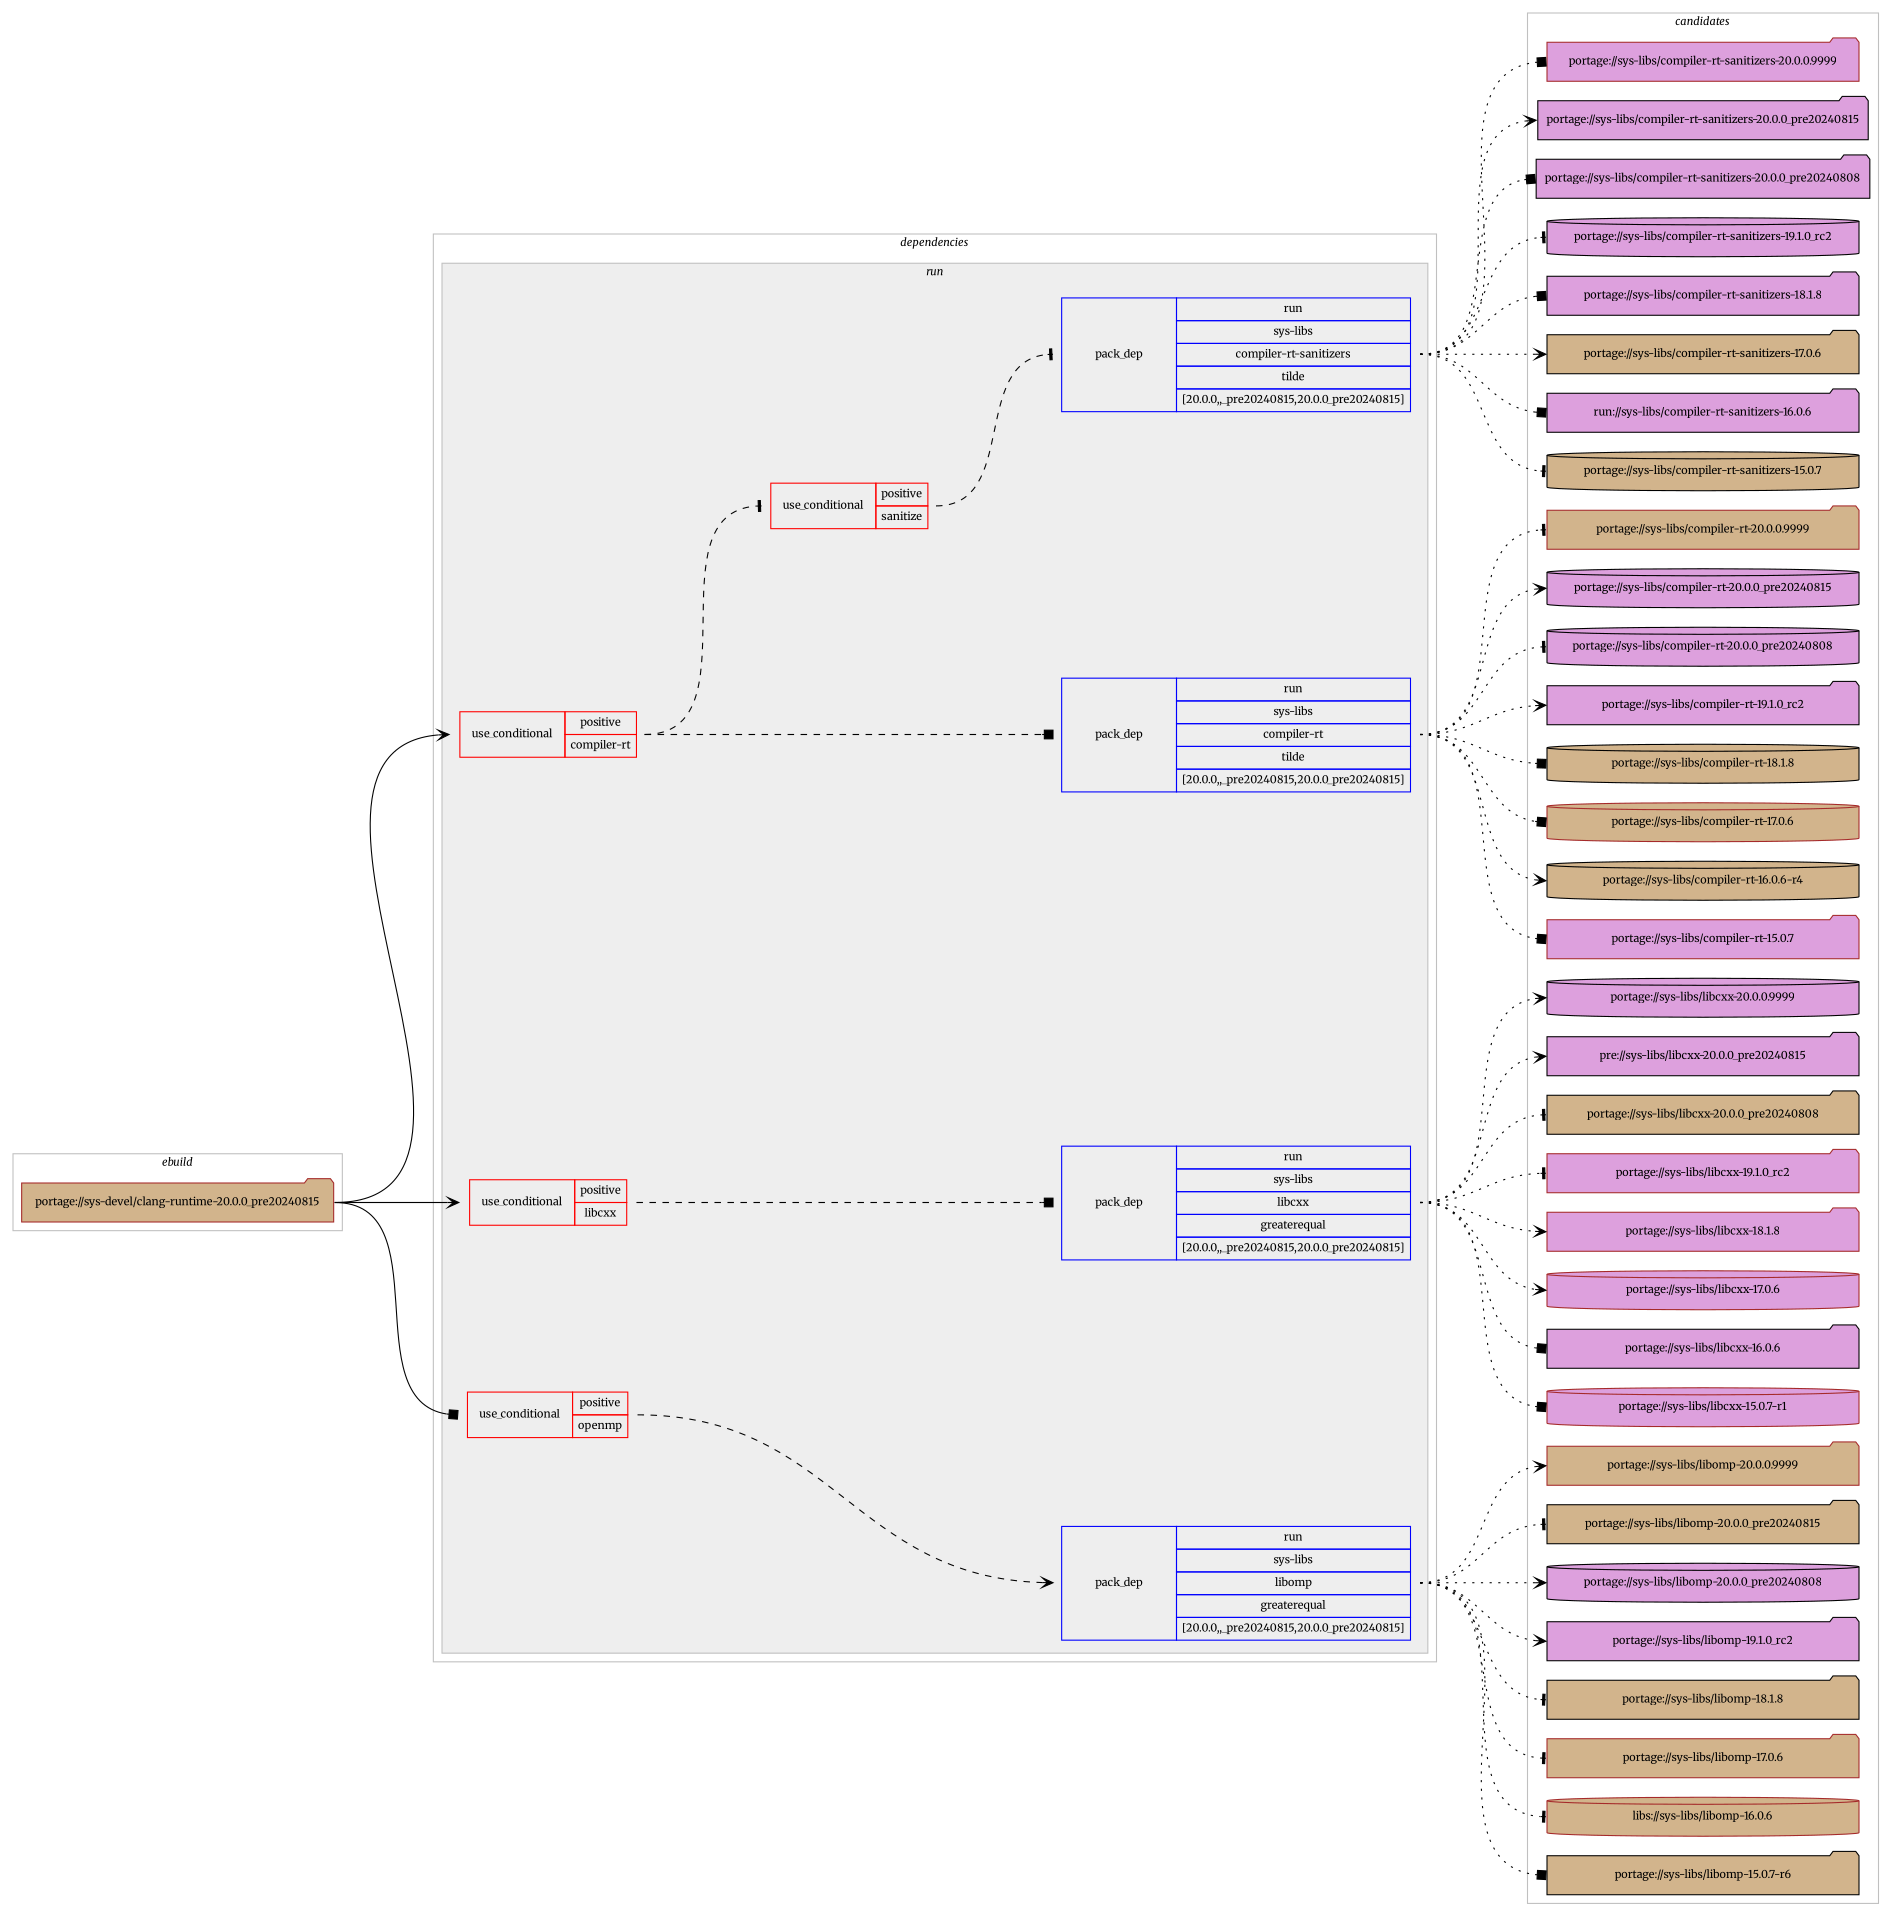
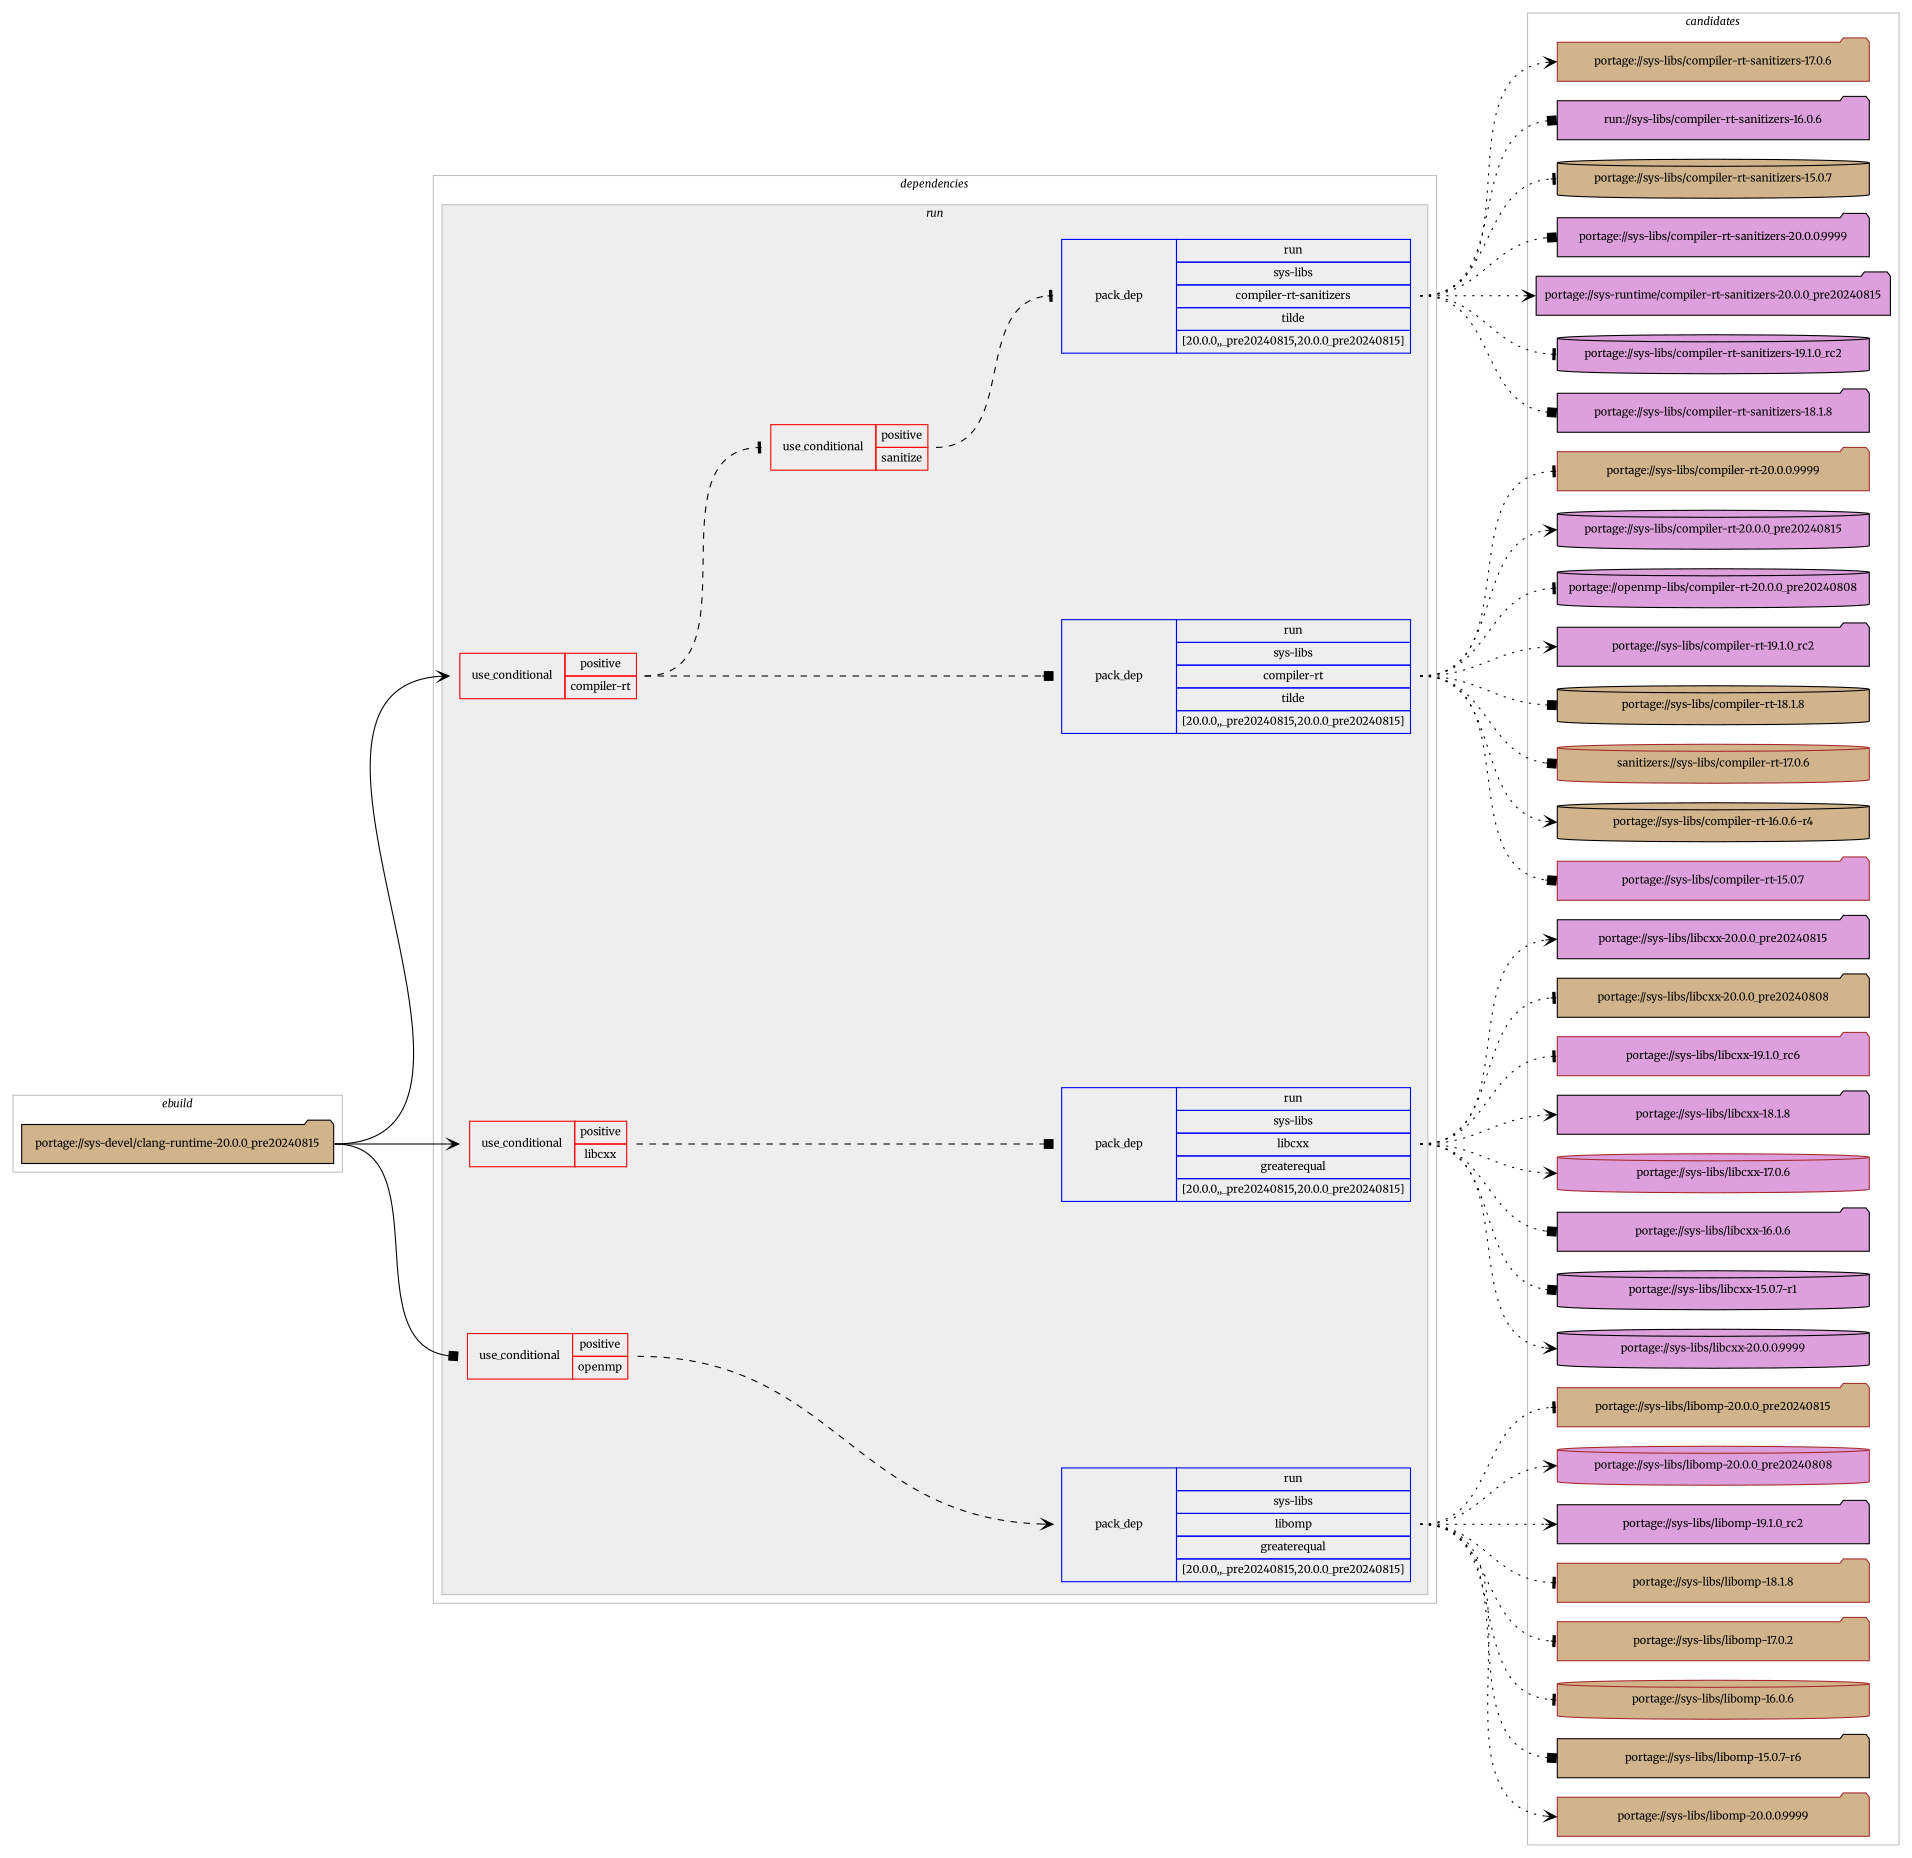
node "portage://sys-libs/compiler-rt-sanitizers-20.0.0.9999": color brown -> black
node "portage://sys-libs/compiler-rt-sanitizers-20.0.0_pre20240815": label "portage://sys-libs/compiler-rt-sanitizers-20.0.0_pre20240815" -> "portage://sys-runtime/compiler-rt-sanitizers-20.0.0_pre20240815"
node "portage://sys-libs/compiler-rt-sanitizers-20.0.0_pre20240808": removed
node "portage://sys-libs/compiler-rt-sanitizers-17.0.6": color black -> brown
node "portage://sys-libs/compiler-rt-20.0.0_pre20240808": label "portage://sys-libs/compiler-rt-20.0.0_pre20240808" -> "portage://openmp-libs/compiler-rt-20.0.0_pre20240808"
node "portage://sys-libs/compiler-rt-17.0.6": label "portage://sys-libs/compiler-rt-17.0.6" -> "sanitizers://sys-libs/compiler-rt-17.0.6"
node "pre://sys-libs/libcxx-20.0.0_pre20240815": label "pre://sys-libs/libcxx-20.0.0_pre20240815" -> "portage://sys-libs/libcxx-20.0.0_pre20240815"
node "portage://sys-libs/libcxx-19.1.0_rc2": label "portage://sys-libs/libcxx-19.1.0_rc2" -> "portage://sys-libs/libcxx-19.1.0_rc6"
node "portage://sys-devel/clang-runtime-20.0.0_pre20240815": color brown -> black
node "portage://sys-libs/libcxx-18.1.8": color brown -> black
node "portage://sys-libs/libcxx-15.0.7-r1": color brown -> black
node "portage://sys-libs/libomp-20.0.0_pre20240815": color black -> brown
node "portage://sys-libs/libomp-20.0.0_pre20240808": color black -> brown
node "portage://sys-libs/libomp-18.1.8": color black -> brown
node "portage://sys-libs/libomp-17.0.6": label "portage://sys-libs/libomp-17.0.6" -> "portage://sys-libs/libomp-17.0.2"
node "libs://sys-libs/libomp-16.0.6": label "libs://sys-libs/libomp-16.0.6" -> "portage://sys-libs/libomp-16.0.6"
